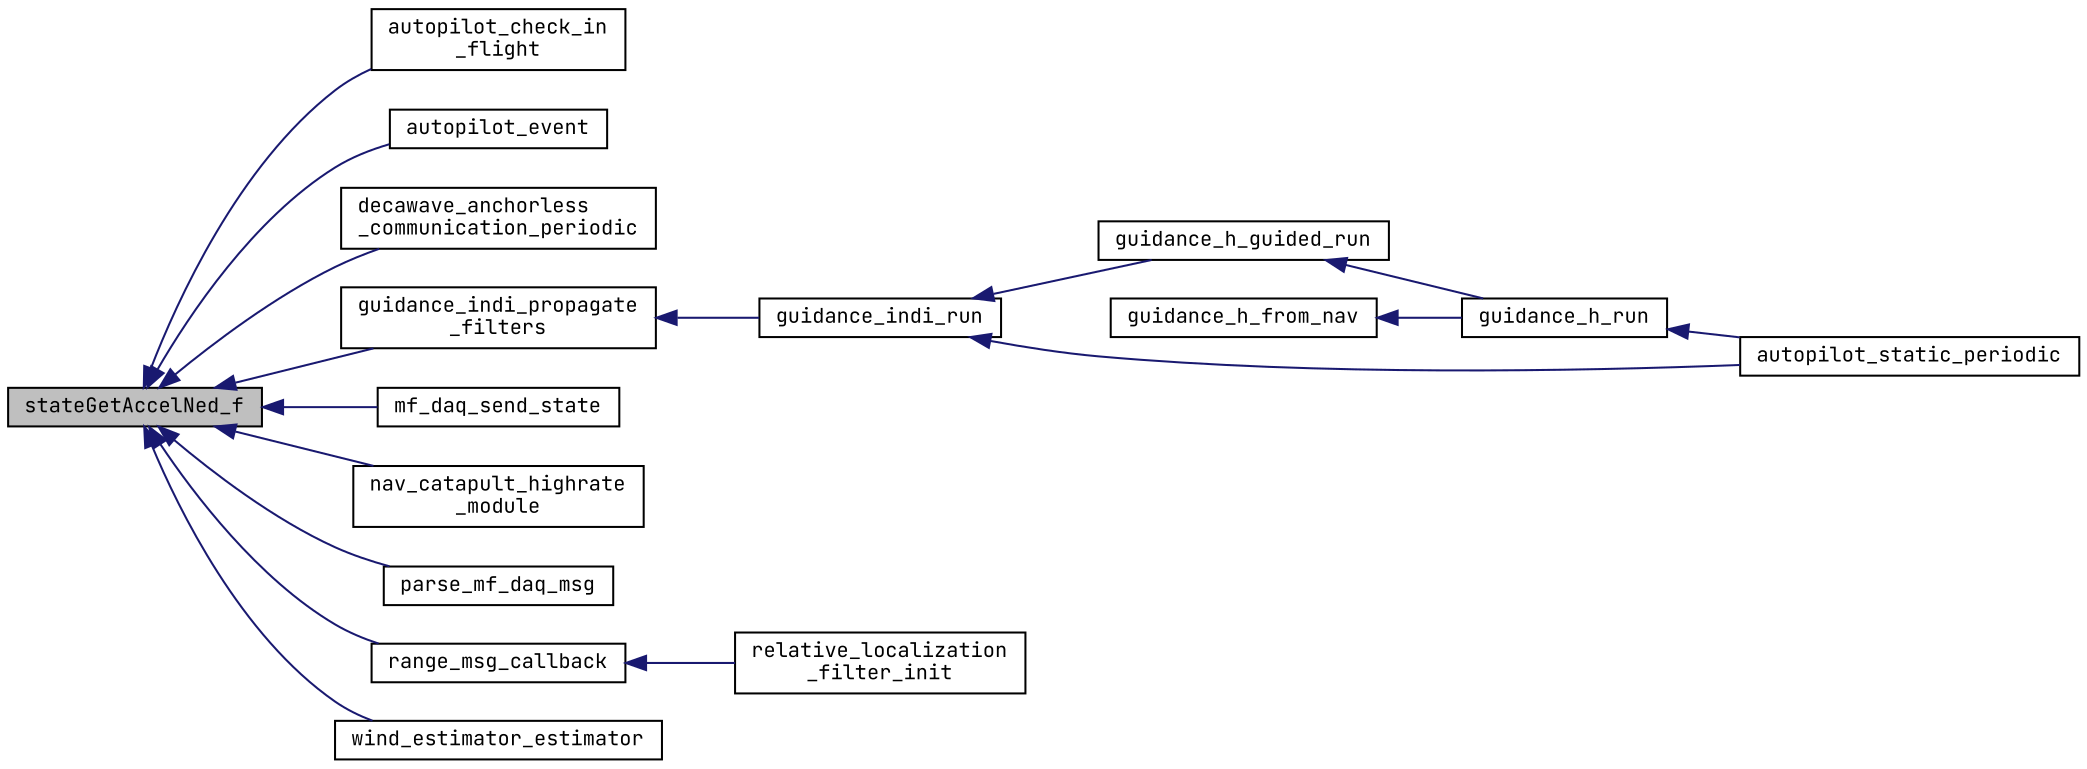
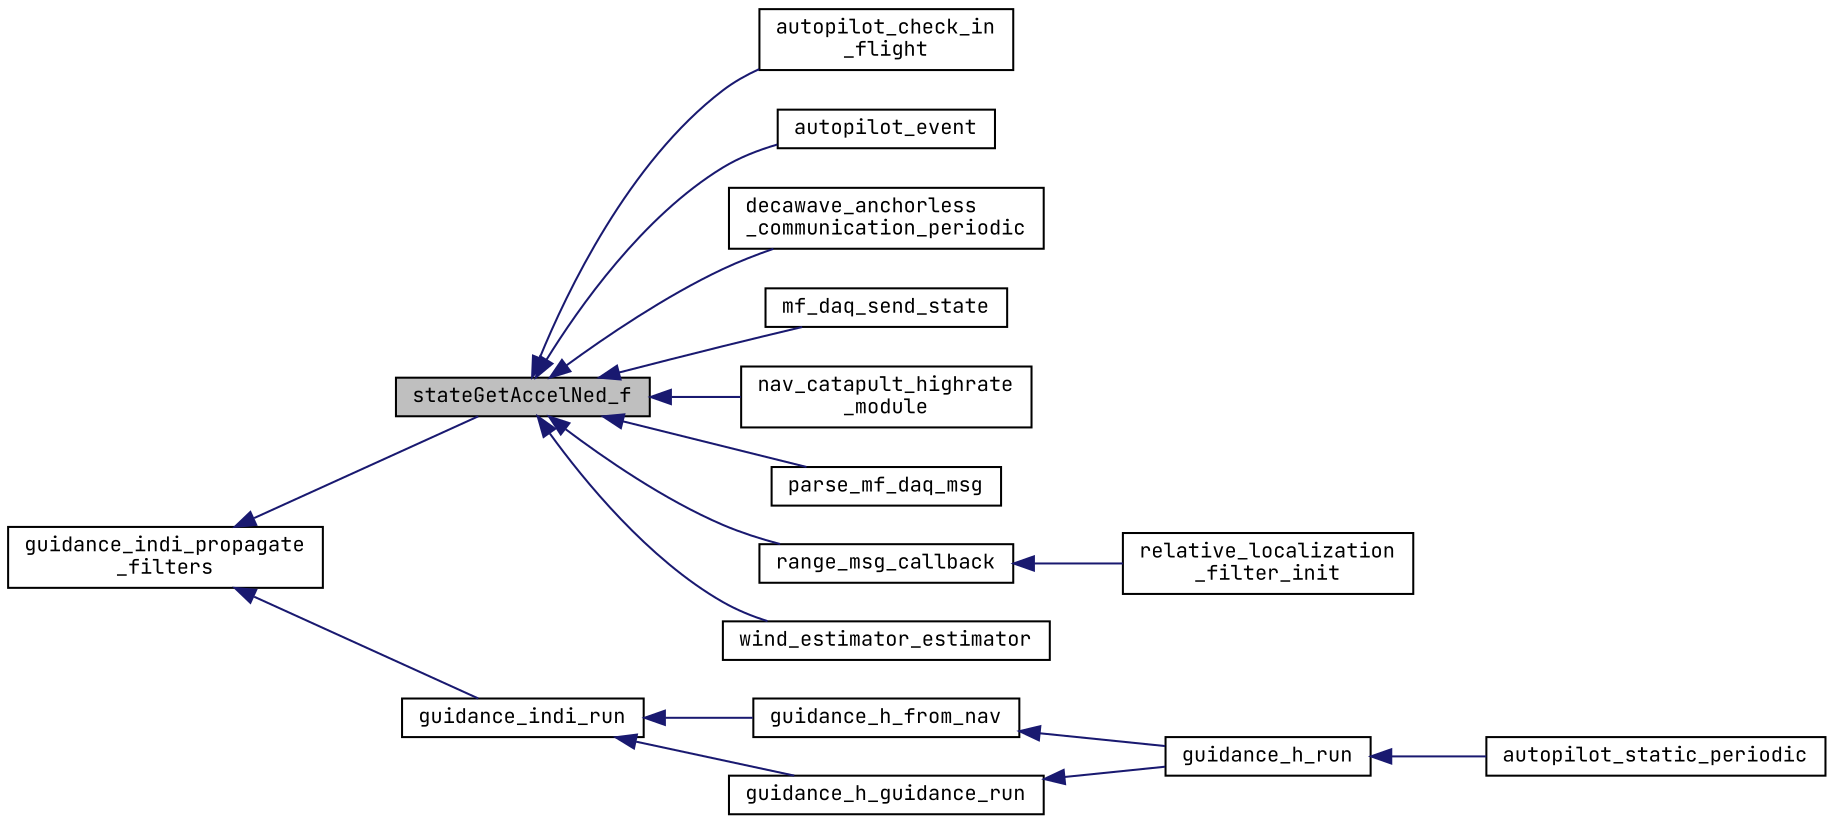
node "guidance_h_guided_run": label "guidance_h_guided_run" -> "guidance_h_guidance_run"
edge "guidance_indi_propagate _filters" -> "stateGetAccelNed_f": reversed
edge "autopilot_static_periodic" -> "guidance_indi_run": now "guidance_h_from_nav" -> "guidance_indi_run"
